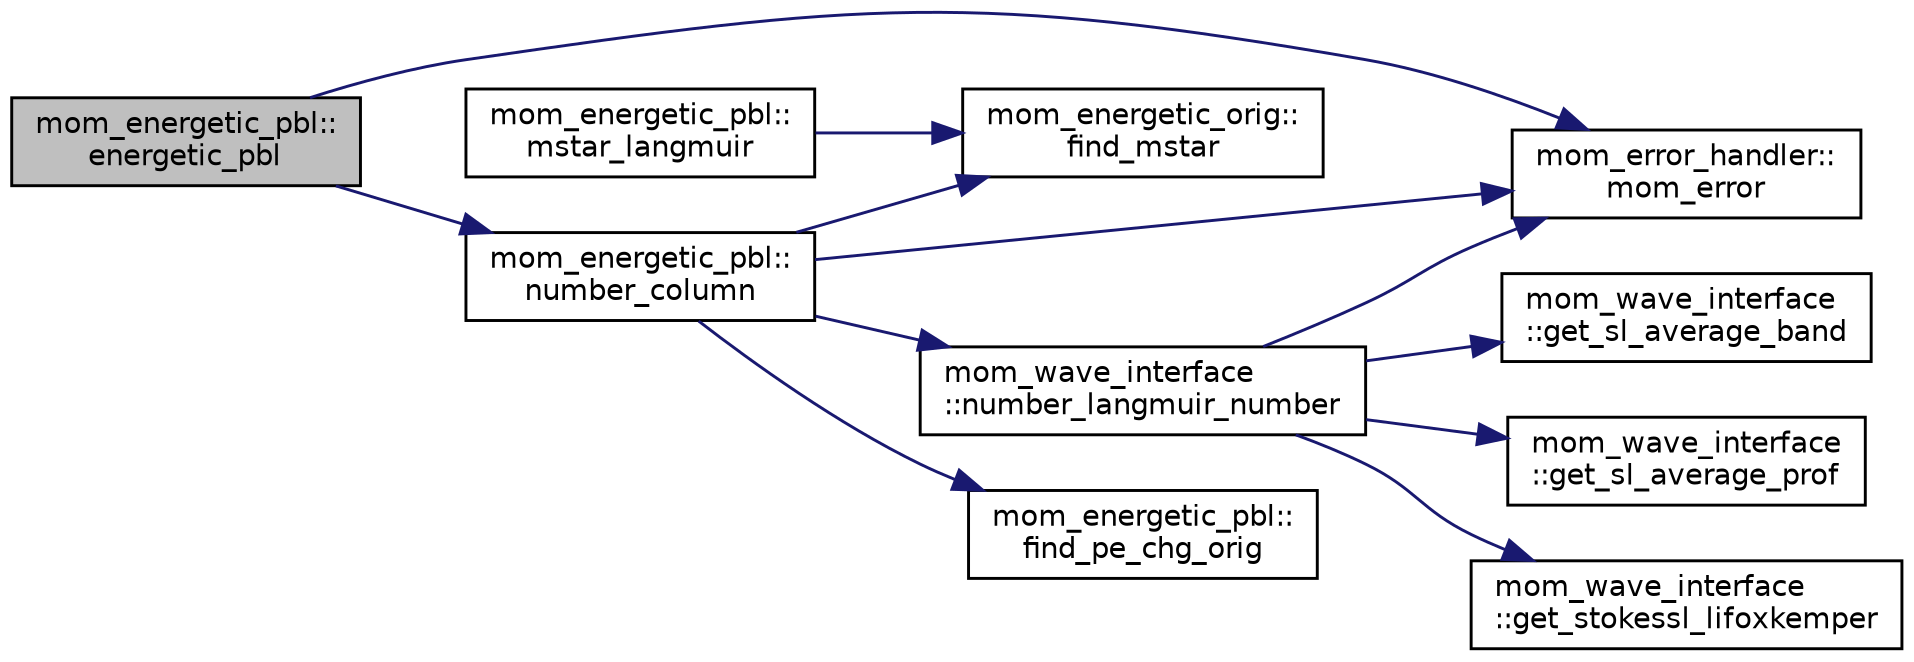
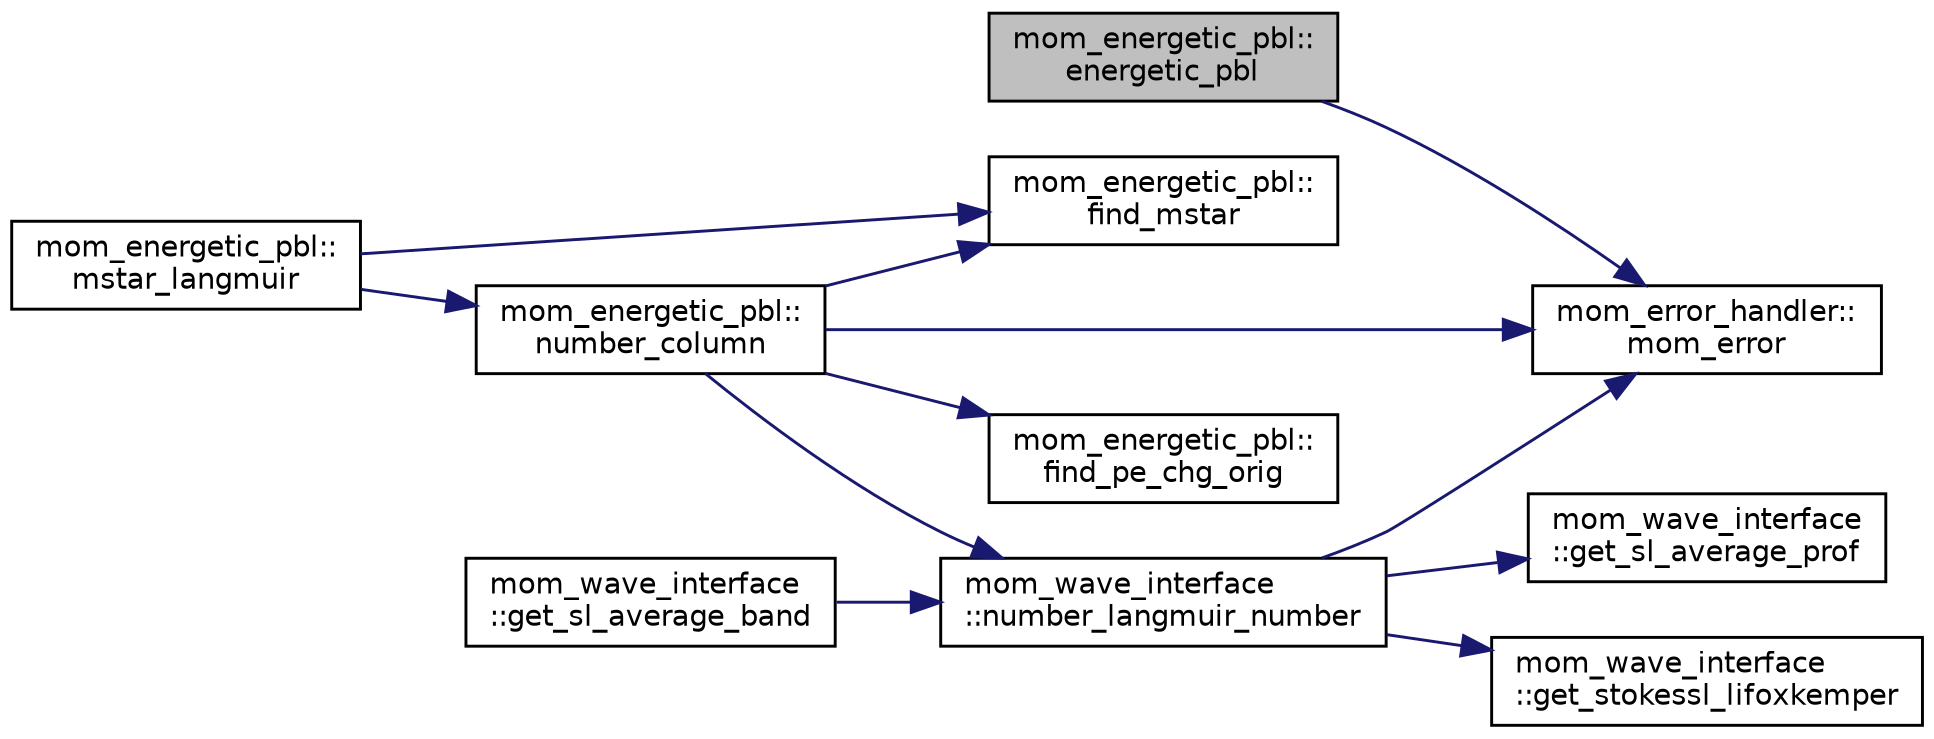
node "mom_energetic_orig:: find_mstar": label "mom_energetic_orig:: find_mstar" -> "mom_energetic_pbl:: find_mstar"
edge "mom_energetic_pbl:: energetic_pbl" -> "mom_energetic_pbl:: number_column": now "mom_energetic_pbl:: mstar_langmuir" -> "mom_energetic_pbl:: number_column"
edge "mom_wave_interface ::number_langmuir_number" -> "mom_wave_interface ::get_sl_average_band": reversed
